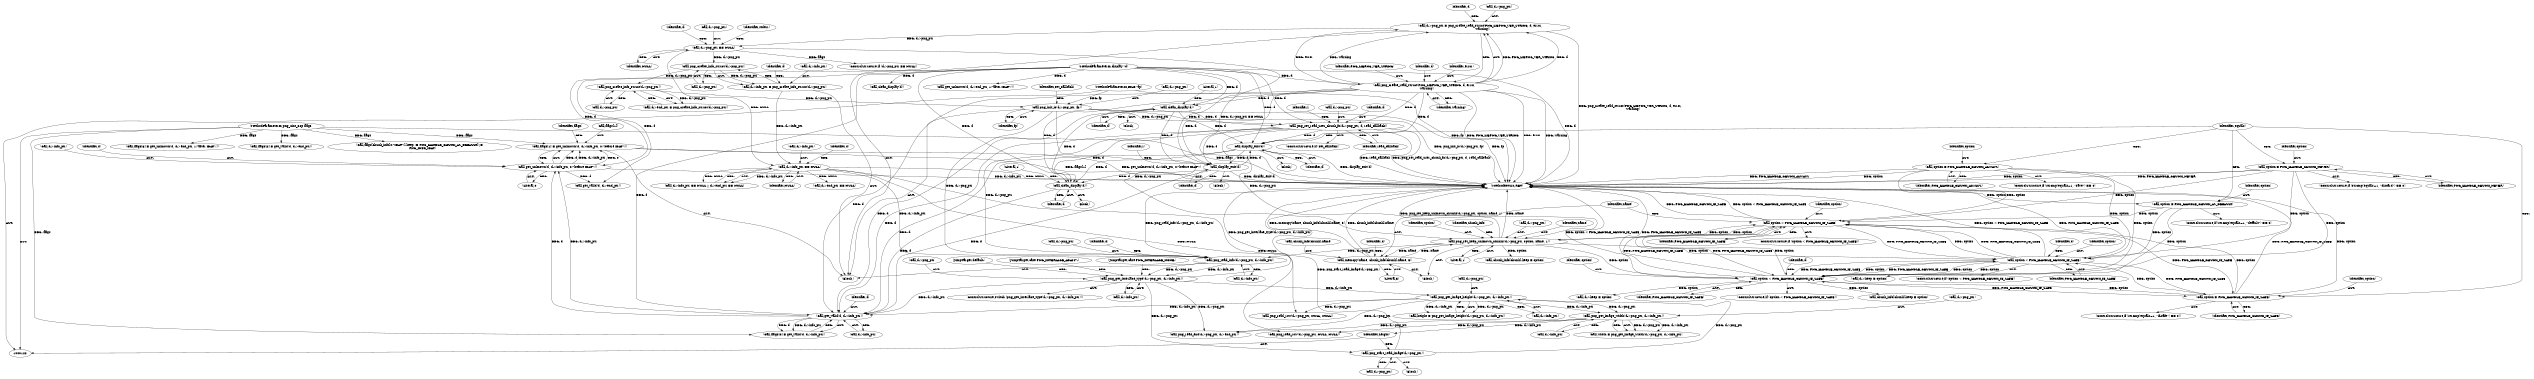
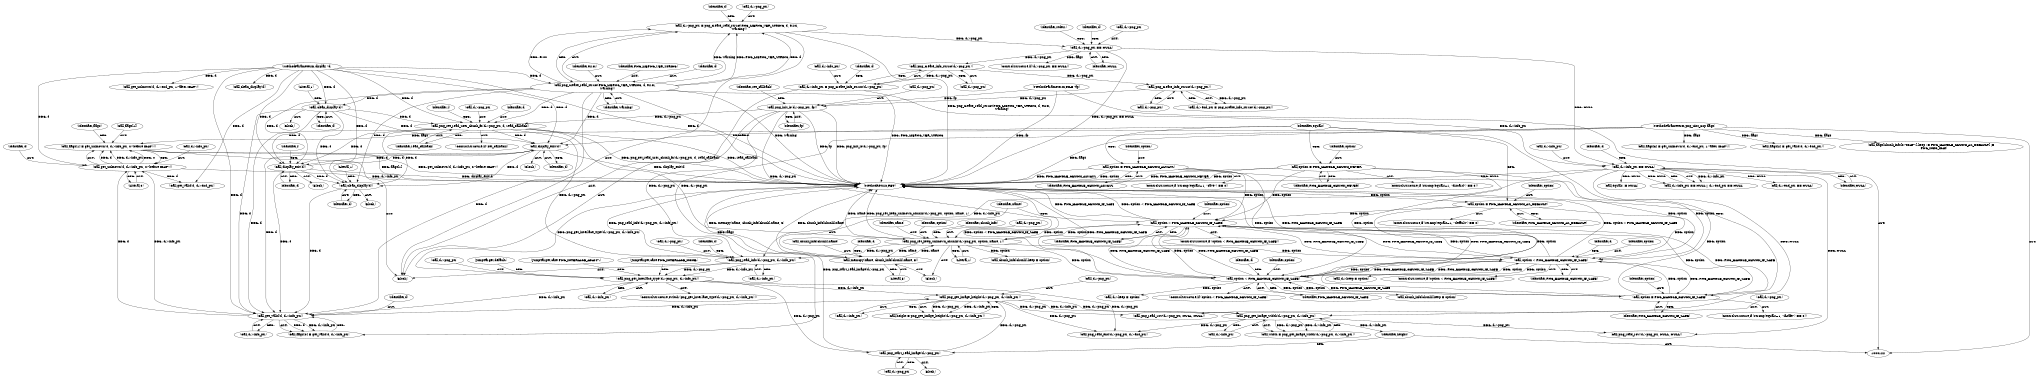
node "(Call,equals != NULL)": added
node "(Identifier,PNG_HANDLE_CHUNK_AS_DEFAULT)": added
